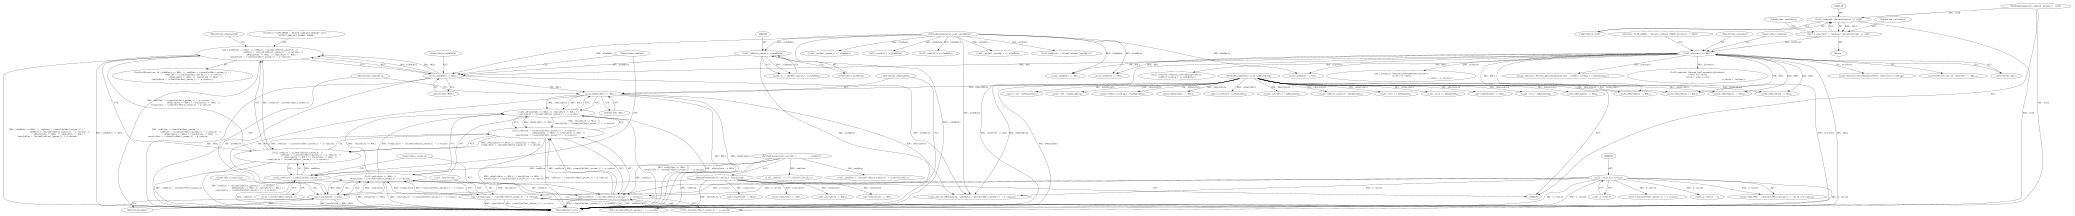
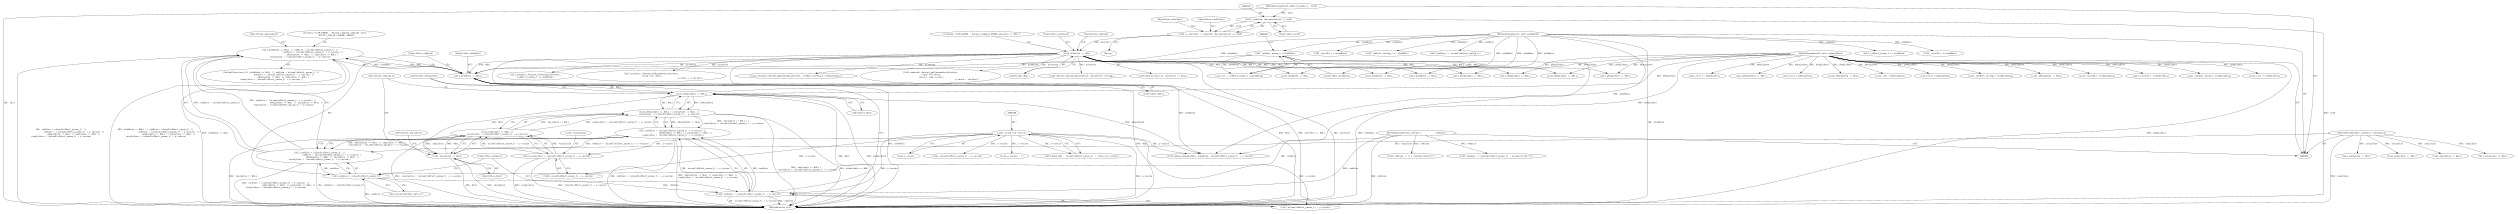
edge "(MethodParameterIn,void *pCmdData)" -> "1000106": added, label "AST:"
edge "(MethodParameterIn,void *pCmdData)" -> "(MethodReturn,int)": label "NULL: pCmdData" -> "DDG: pCmdData"
edge "(Call,SIZE_MAX - sizeof(effect_param_t) < (size_t)p->psize)" -> "(Call,(size_t)p->psize)": added, label "CFG:"
edge "(MethodParameterIn,uint32_t            cmdSize)" -> "(MethodParameterIn,uint32_t *replySize)": now "(MethodParameterIn,uint32_t            cmdSize)" -> "1000106"
node "(Call,sizeof(effect_param_t))": label "(Call,sizeof(effect_param_t))" -> "(Call,sizeof(effect_data_t))"
